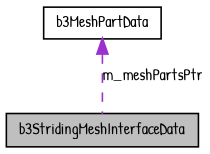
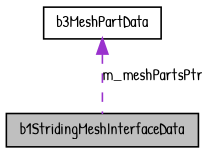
node "b3StridingMeshInterfaceData": label "b3StridingMeshInterfaceData" -> "b1StridingMeshInterfaceData"
